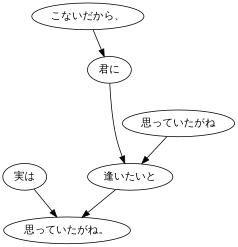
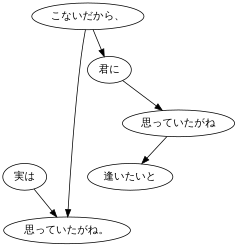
edge "君に" -> "逢いたいと": now "君に" -> "思っていたがね"
edge "逢いたいと" -> "思っていたがね。": now "こないだから、" -> "思っていたがね。"
